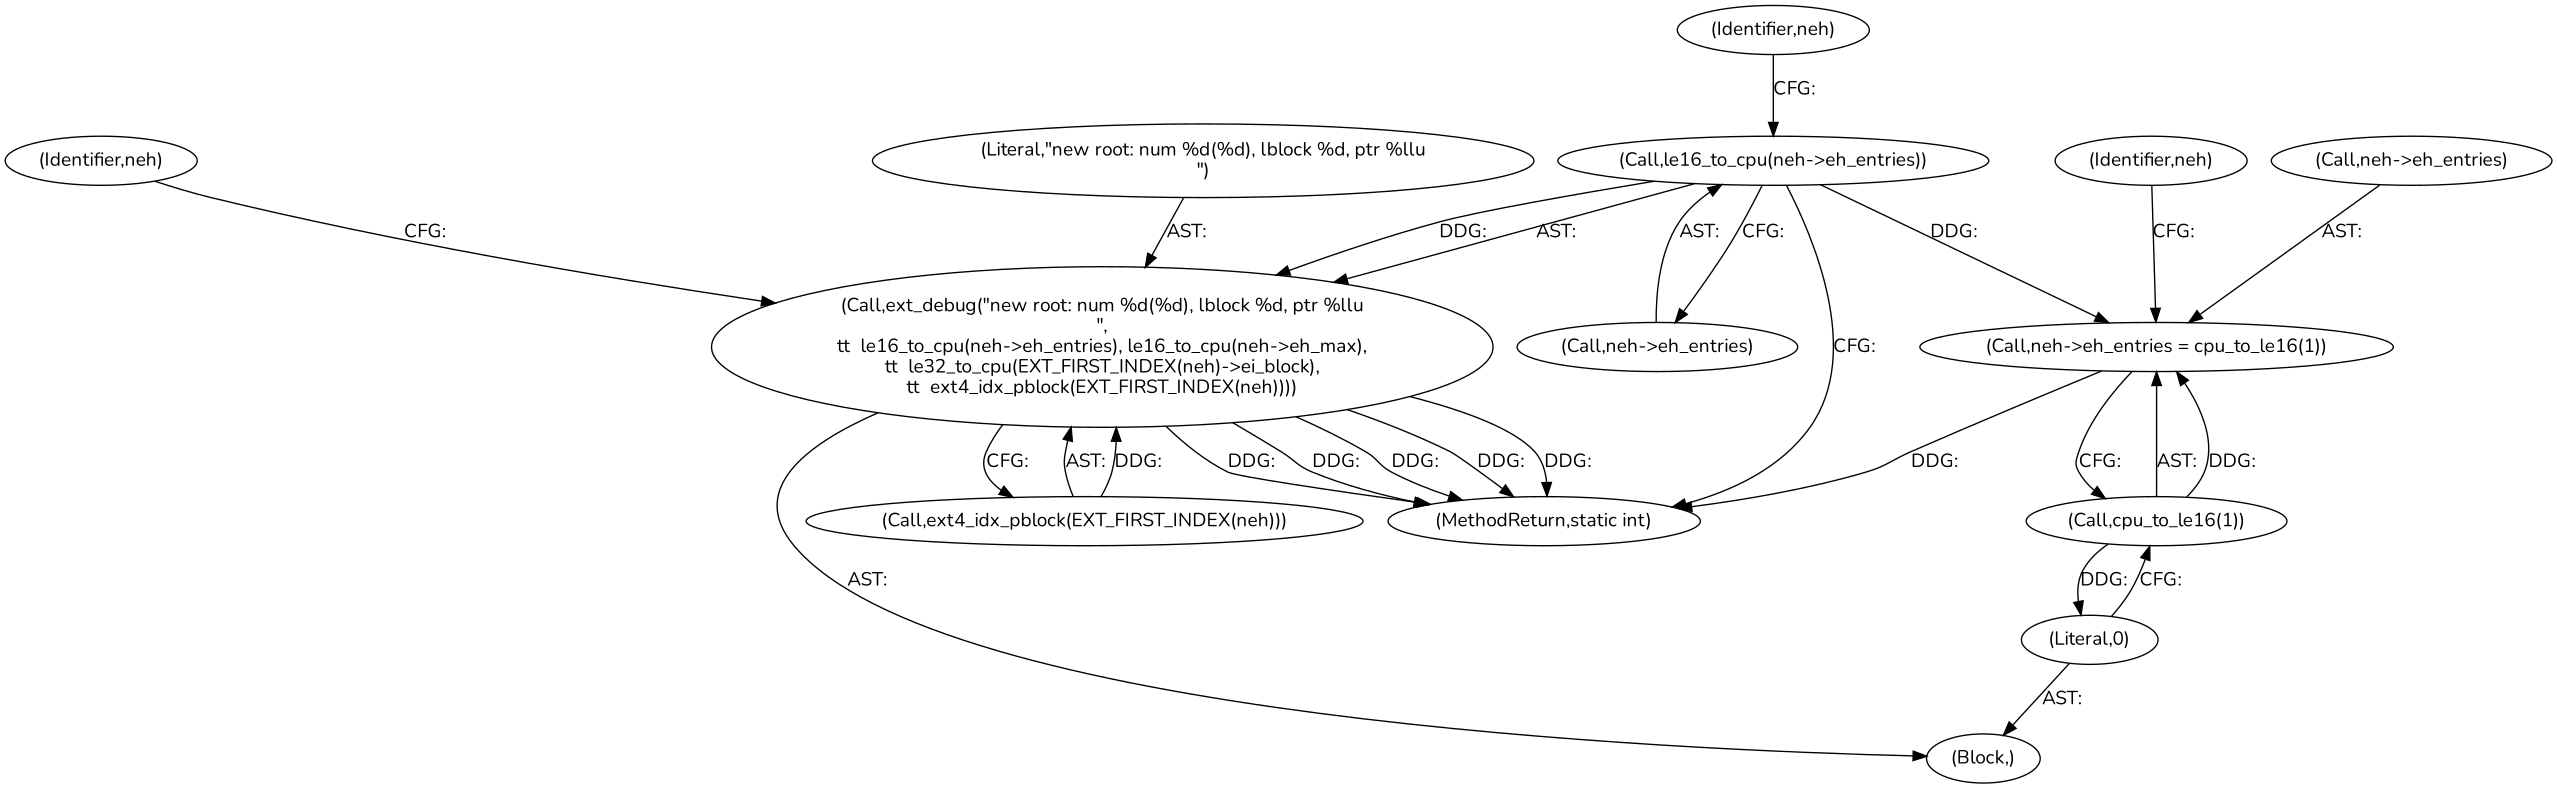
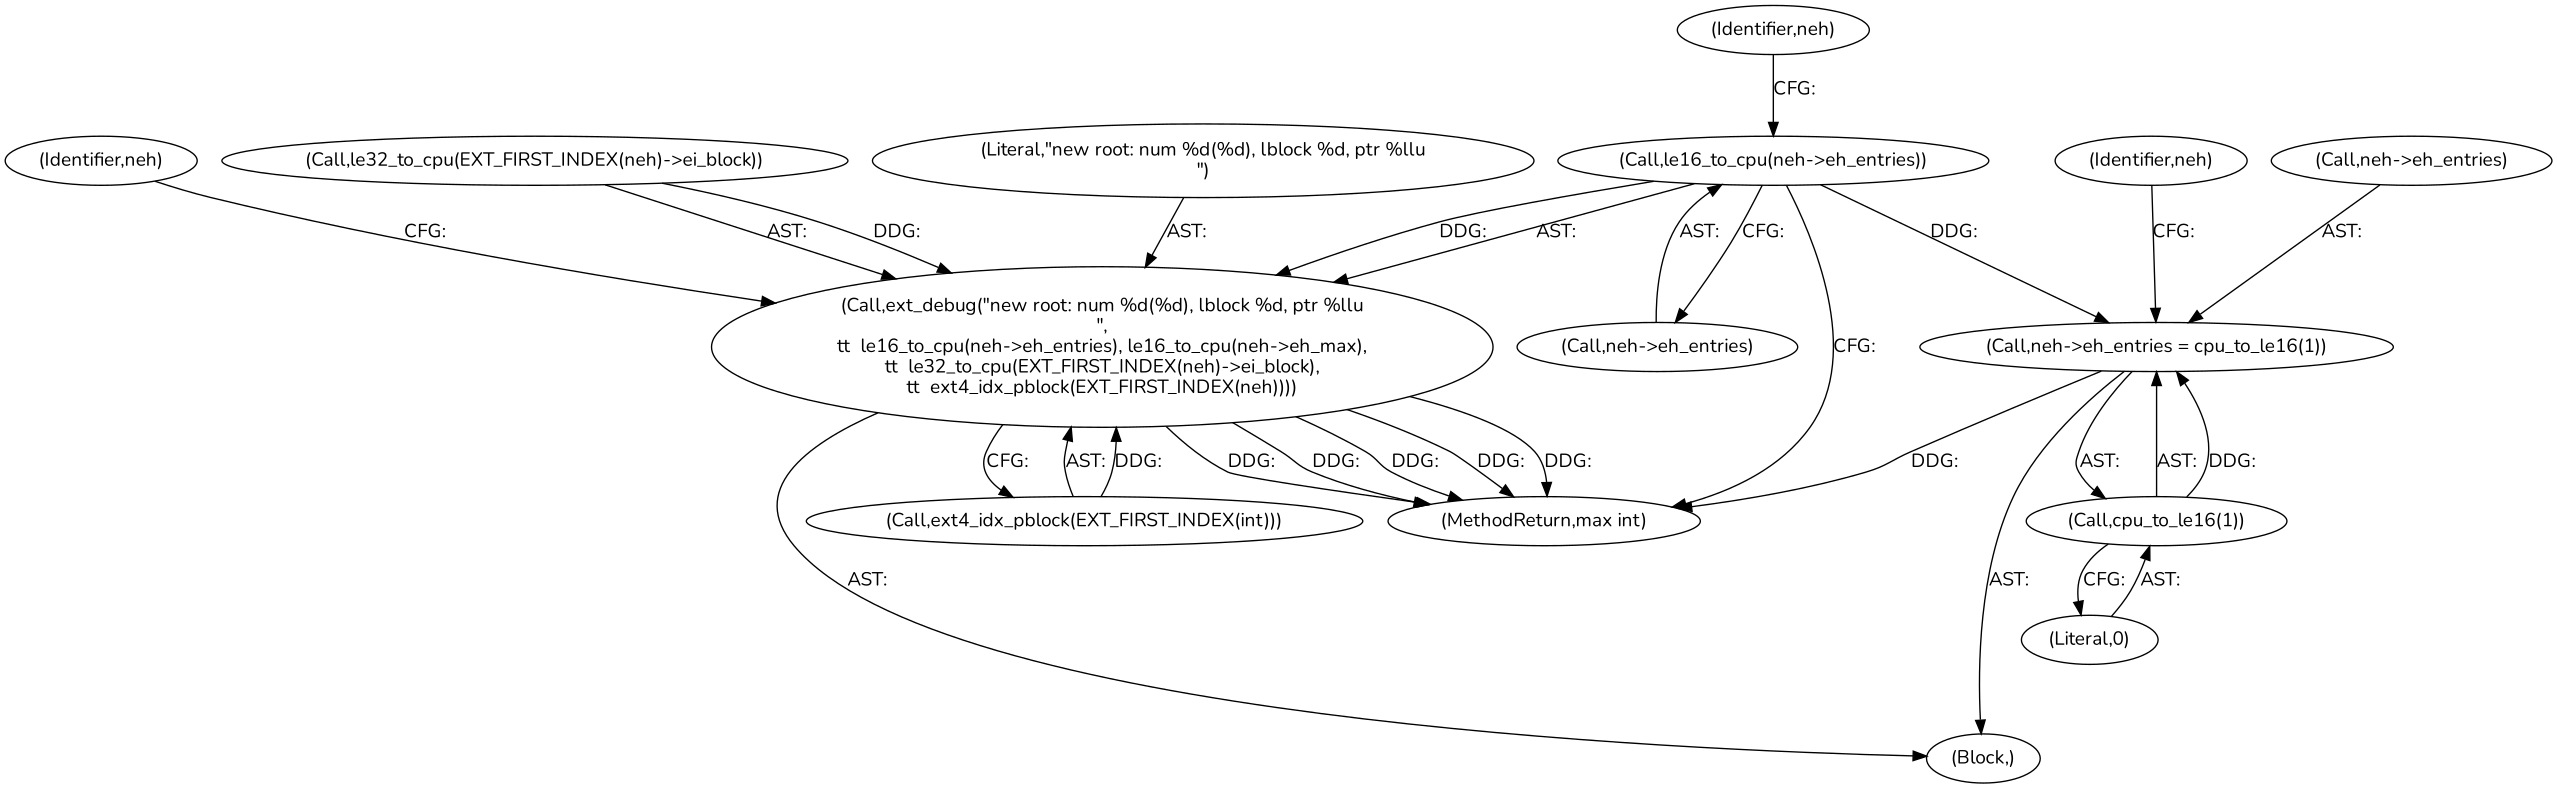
node "(Call,le32_to_cpu(EXT_FIRST_INDEX(neh)->ei_block))": added
edge "(Call,neh->eh_entries = cpu_to_le16(1))" -> "(Call,cpu_to_le16(1))": label "CFG: " -> "AST: "
node "(Call,ext4_idx_pblock(EXT_FIRST_INDEX(neh)))": label "(Call,ext4_idx_pblock(EXT_FIRST_INDEX(neh)))" -> "(Call,ext4_idx_pblock(EXT_FIRST_INDEX(int)))"
node "(MethodReturn,static int)": label "(MethodReturn,static int)" -> "(MethodReturn,max int)"
edge "(Call,cpu_to_le16(1))" -> "(Literal,0)": label "DDG: " -> "CFG: "
edge "(Literal,0)" -> "(Call,cpu_to_le16(1))": label "CFG: " -> "AST: "
edge "(Literal,0)" -> "(Block,)": now "(Call,neh->eh_entries = cpu_to_le16(1))" -> "(Block,)"
